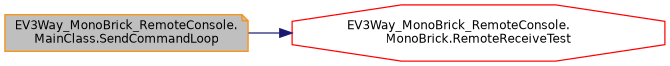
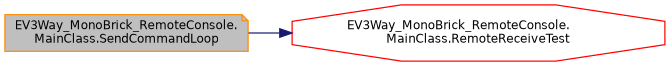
node "EV3Way_MonoBrick_RemoteConsole. MonoBrick.RemoteReceiveTest": label "EV3Way_MonoBrick_RemoteConsole. MonoBrick.RemoteReceiveTest" -> "EV3Way_MonoBrick_RemoteConsole. MainClass.RemoteReceiveTest"
